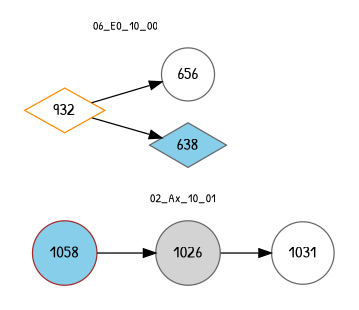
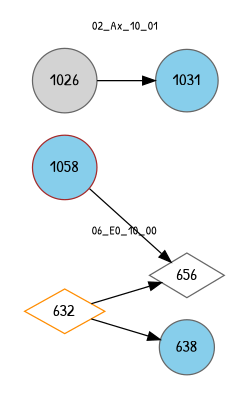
node "656": shape circle -> diamond
node "932": label "932" -> "632"
node "638": shape diamond -> circle
edge "1058" -> "1026": now "1058" -> "656"
node "1031": fillcolor white -> skyblue
